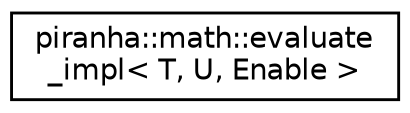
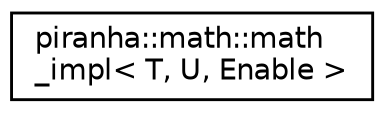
node "piranha::math::evaluate _impl< T, U, Enable >": label "piranha::math::evaluate _impl< T, U, Enable >" -> "piranha::math::math _impl< T, U, Enable >"
